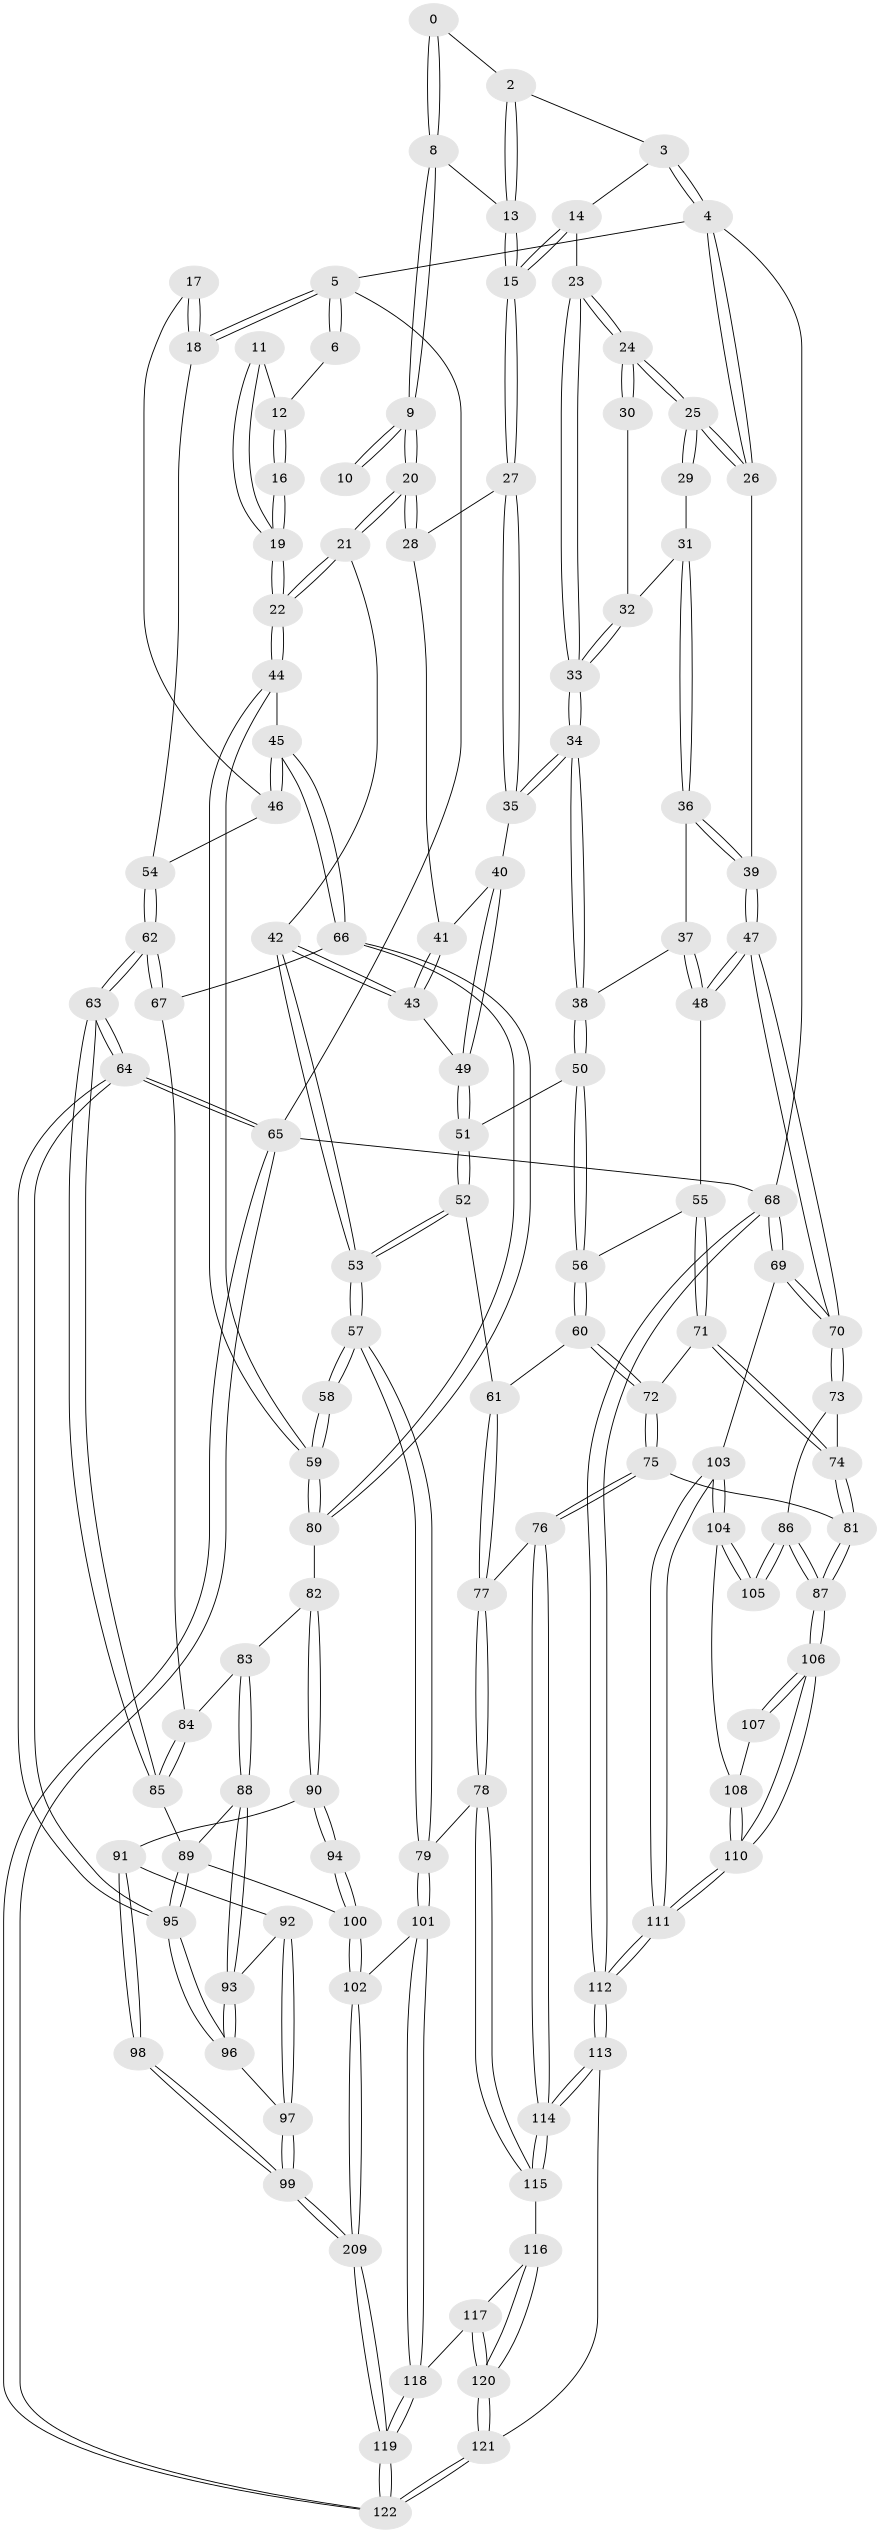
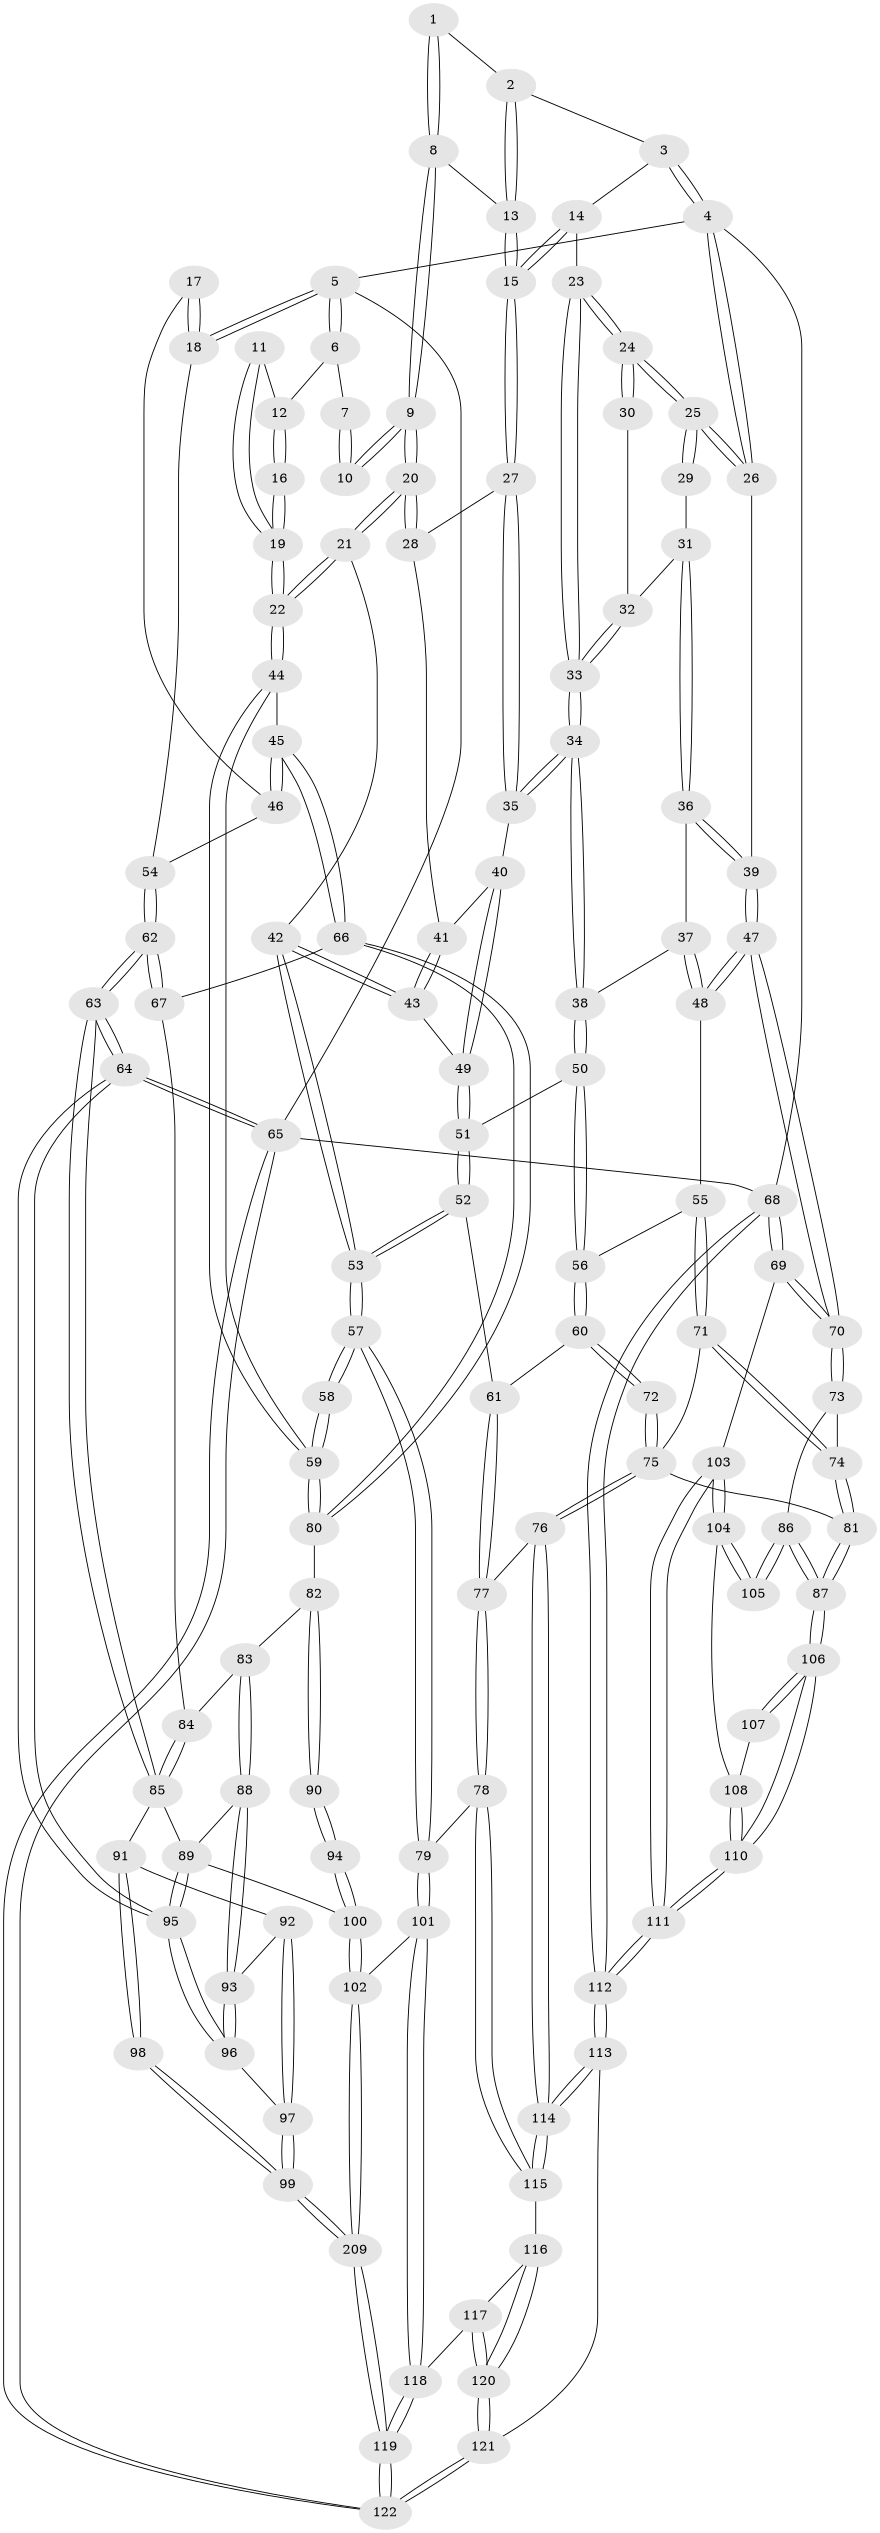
node "0": label "0" -> "1"
node "7": added
edge "71" -- "72": now "71" -- "75"
edge "90" -- "91": now "85" -- "91"
